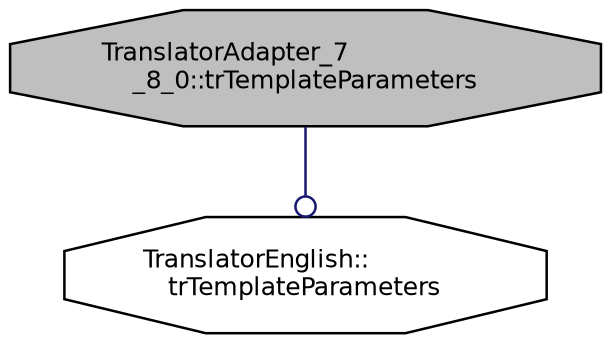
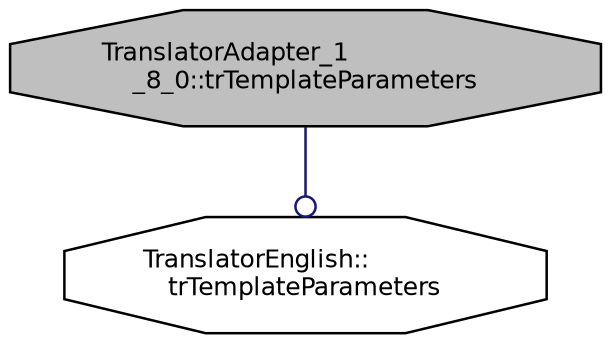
node "TranslatorAdapter_7 _8_0::trTemplateParameters": label "TranslatorAdapter_7 _8_0::trTemplateParameters" -> "TranslatorAdapter_1 _8_0::trTemplateParameters"
